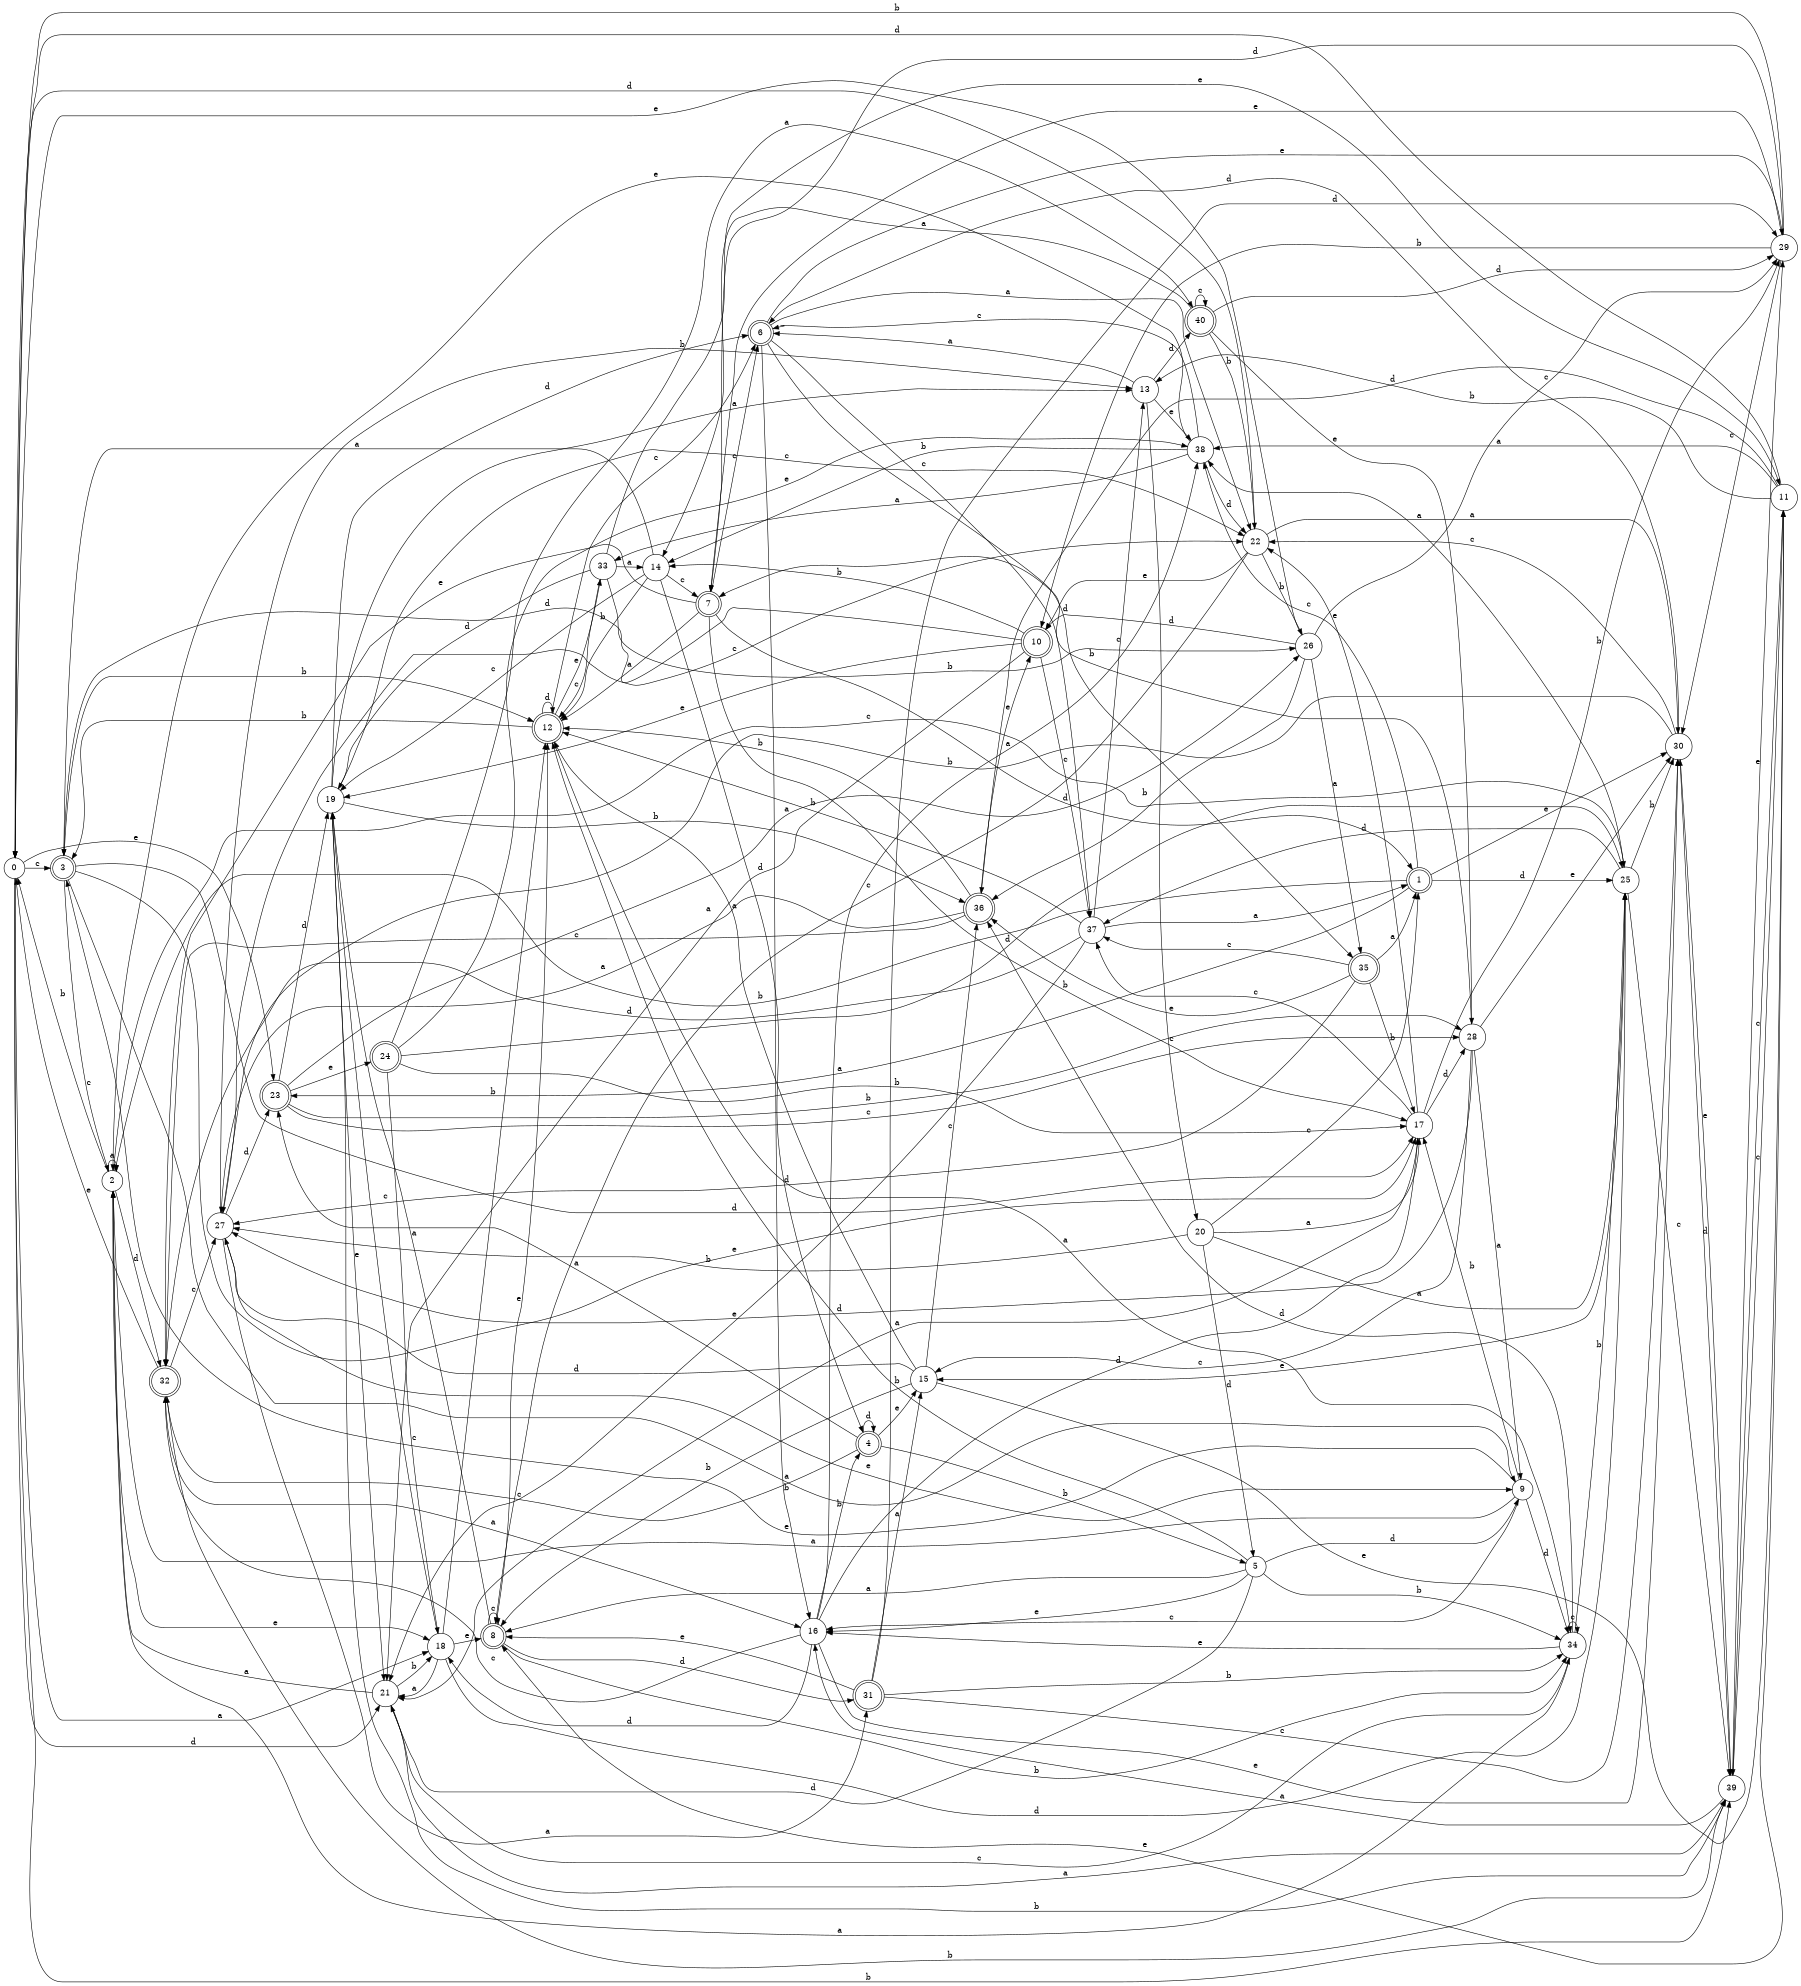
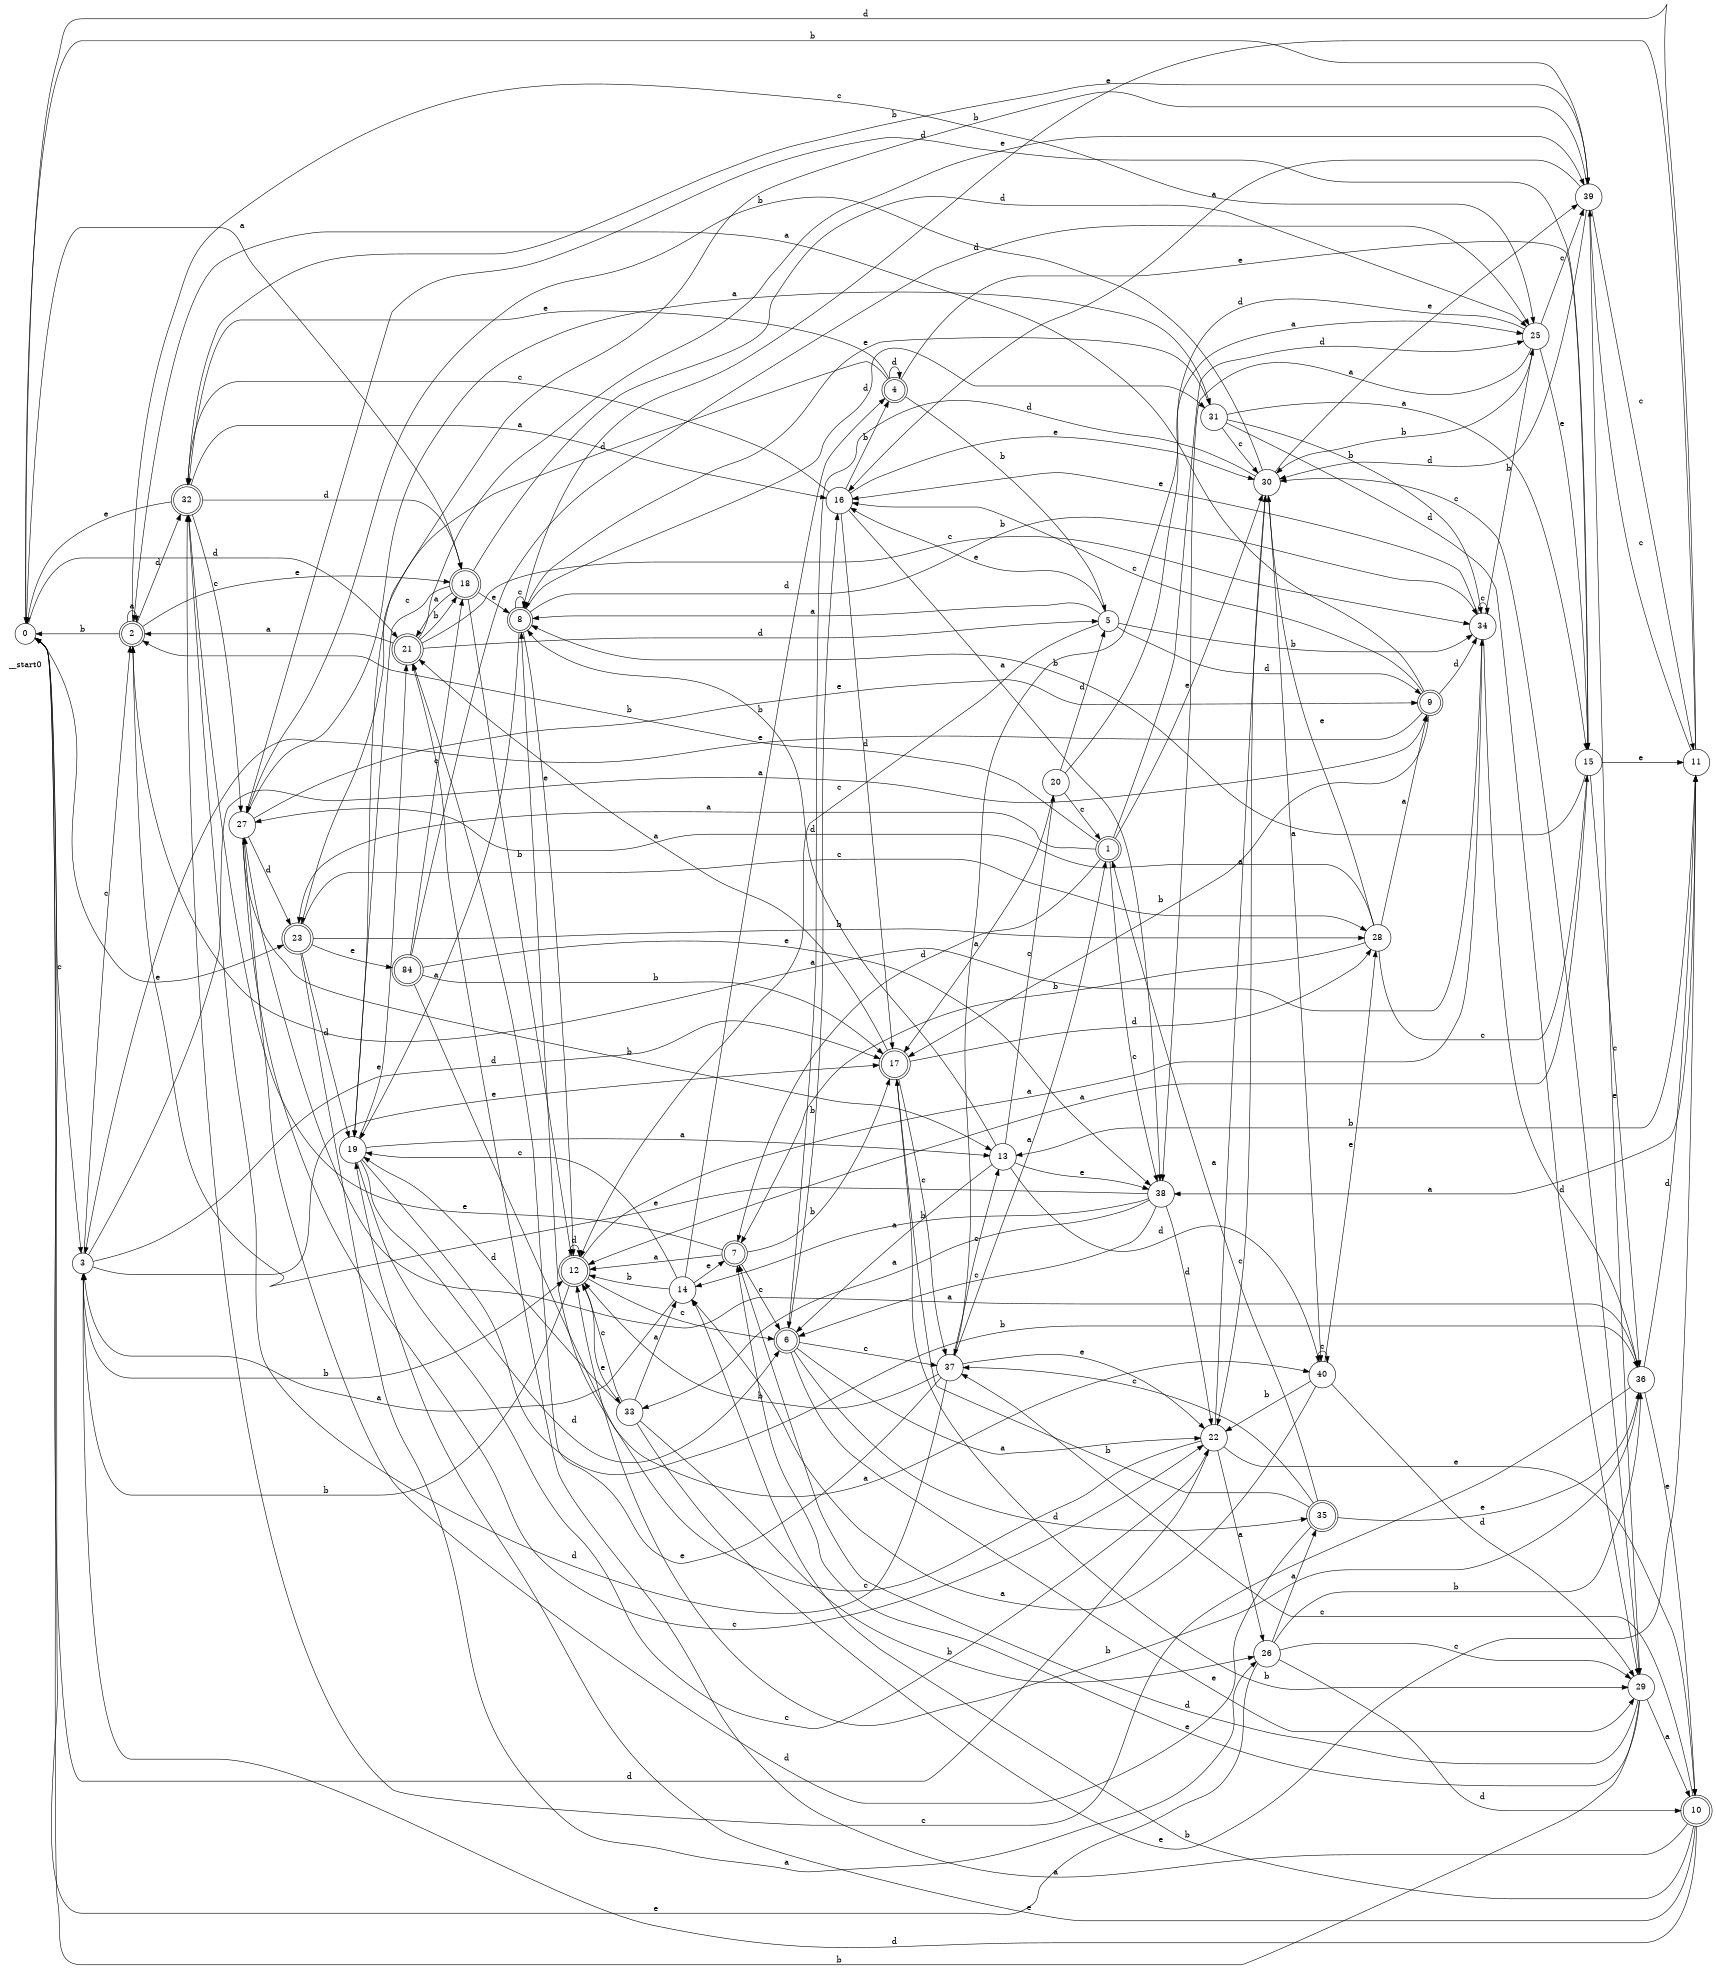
edge "29" -> "10": label "b" -> "a"
node "40": shape doublecircle -> circle
edge "11" -> "36": reversed
edge "14" -> "7": label "c" -> "e"
edge "22" -> "26": label "b" -> "a"
node "__start0": added
edge "7" -> "1": reversed
edge "17" -> "22": now "37" -> "22"
edge "13" -> "8": added, label "b"
node "3": shape doublecircle -> circle
node "36": shape doublecircle -> circle
edge "30" -> "40": added, label "a"
node "24": label "24" -> "84"
node "17": shape circle -> doublecircle
node "2": shape circle -> doublecircle
edge "4" -> "23": label "a" -> "d"
edge "20" -> "27": removed, label "b"
edge "5" -> "12": label "b" -> "c"
node "9": shape circle -> doublecircle
edge "4" -> "32": label "c" -> "e"
node "18": shape circle -> doublecircle
node "21": shape circle -> doublecircle
node "31": shape doublecircle -> circle
edge "16" -> "18": now "32" -> "18"
edge "5" -> "21": reversed
edge "21" -> "39": label "a" -> "e"
